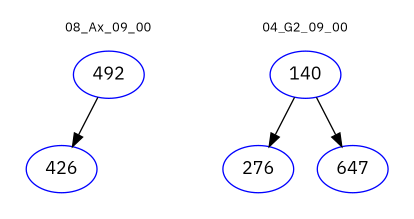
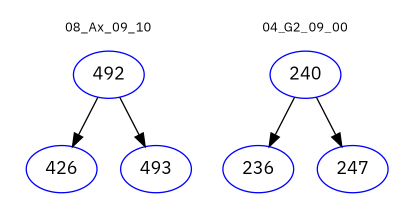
cluster "08_Ax_09_00": label "08_Ax_09_00" -> "08_Ax_09_10"
node "140": label "140" -> "240"
node "493": added
node "276": label "276" -> "236"
node "647": label "647" -> "247"
